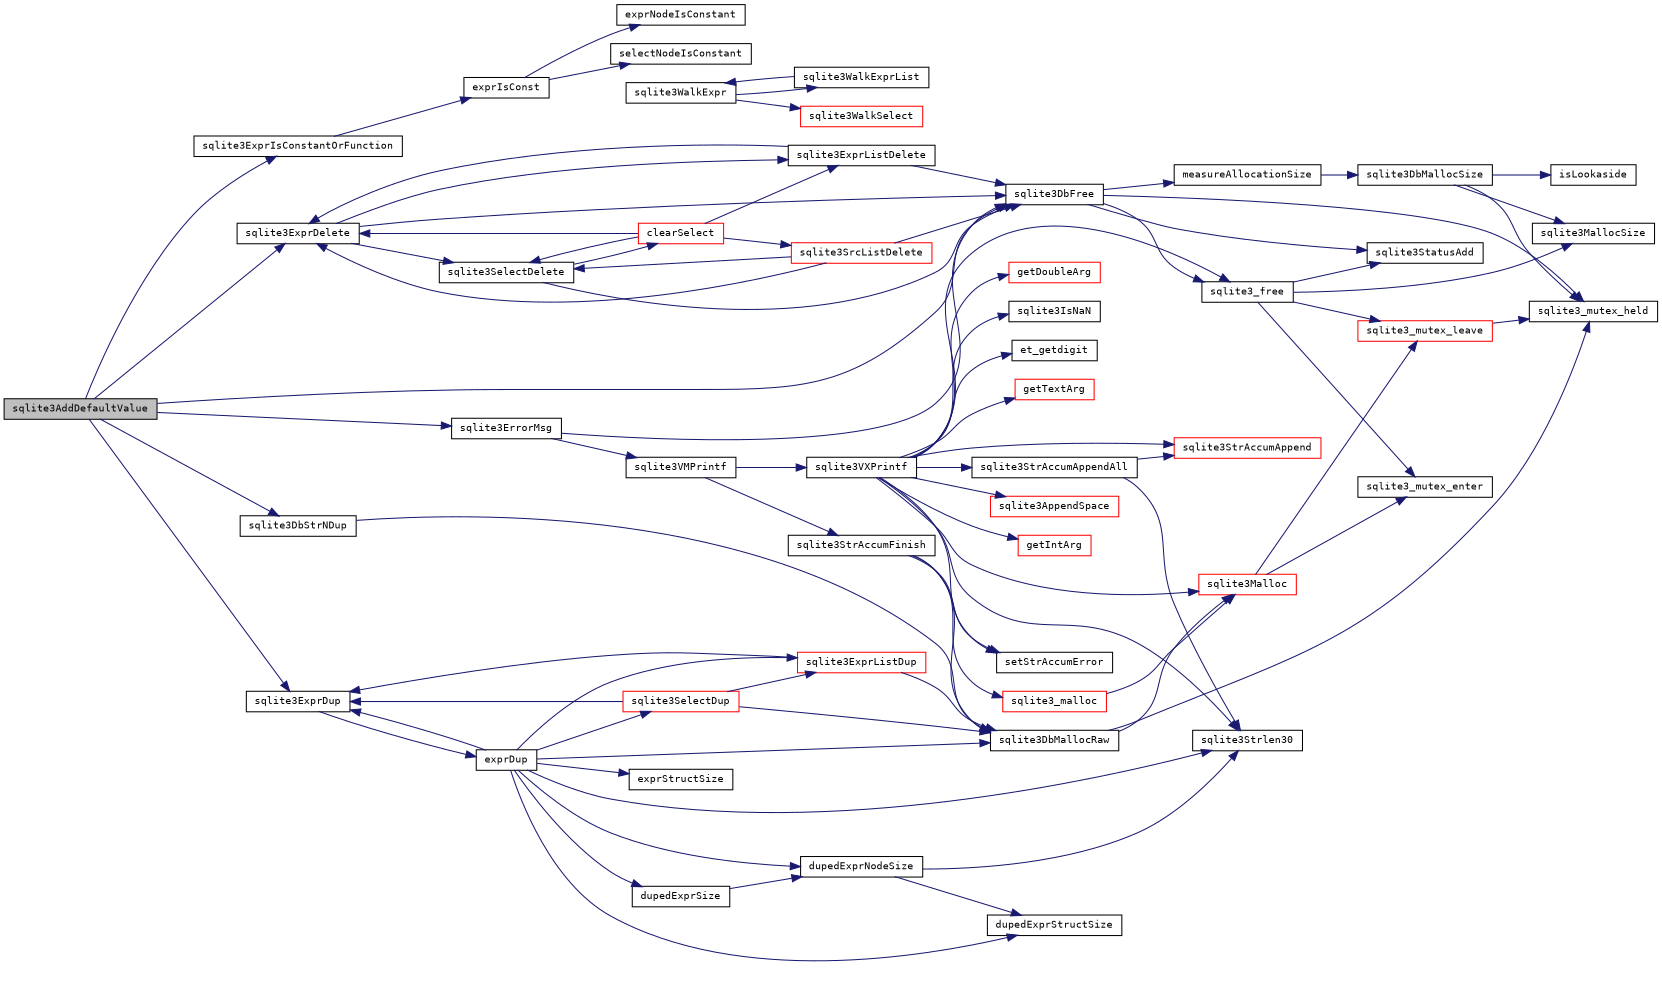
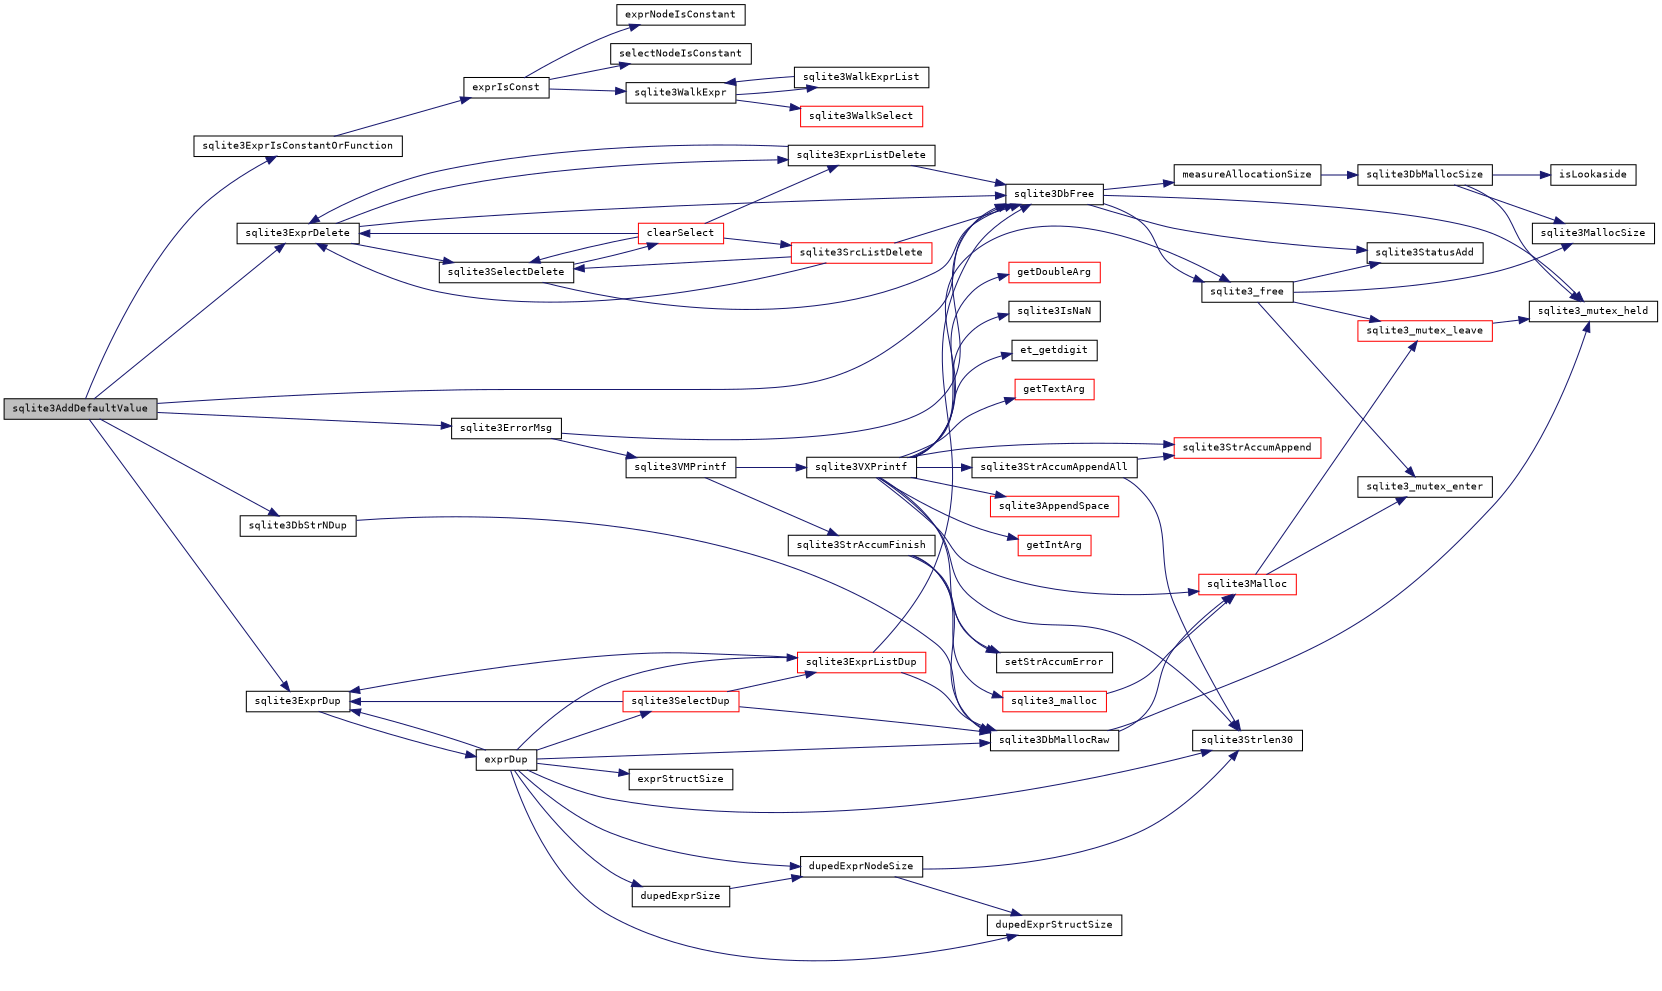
edge "exprIsConst" -> "sqlite3WalkExpr": added
edge "sqlite3ExprListDup" -> "sqlite3DbFree": added
